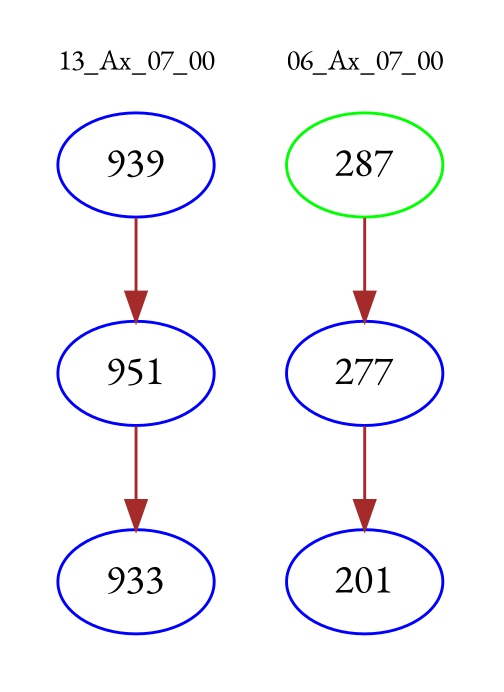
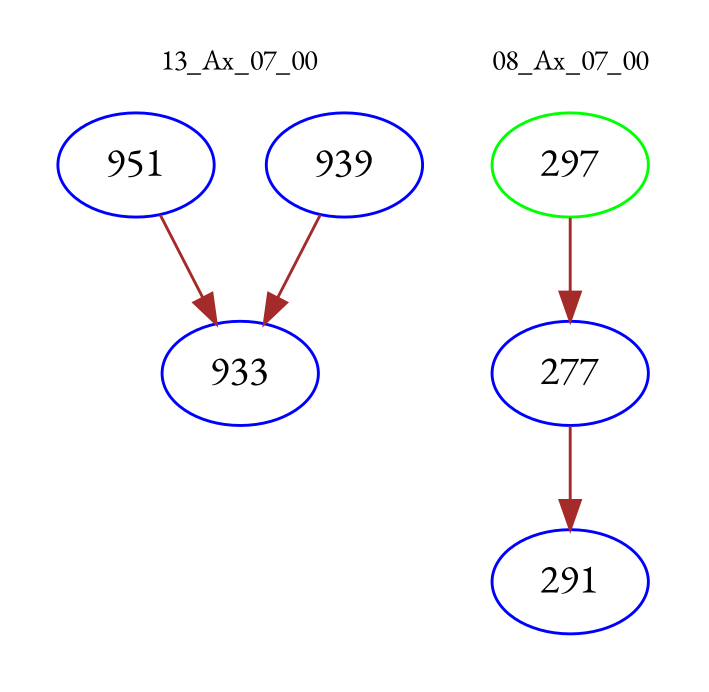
cluster "06_Ax_07_00": label "06_Ax_07_00" -> "08_Ax_07_00"
node "287": label "287" -> "297"
edge "939" -> "951": now "939" -> "933"
node "201": label "201" -> "291"
